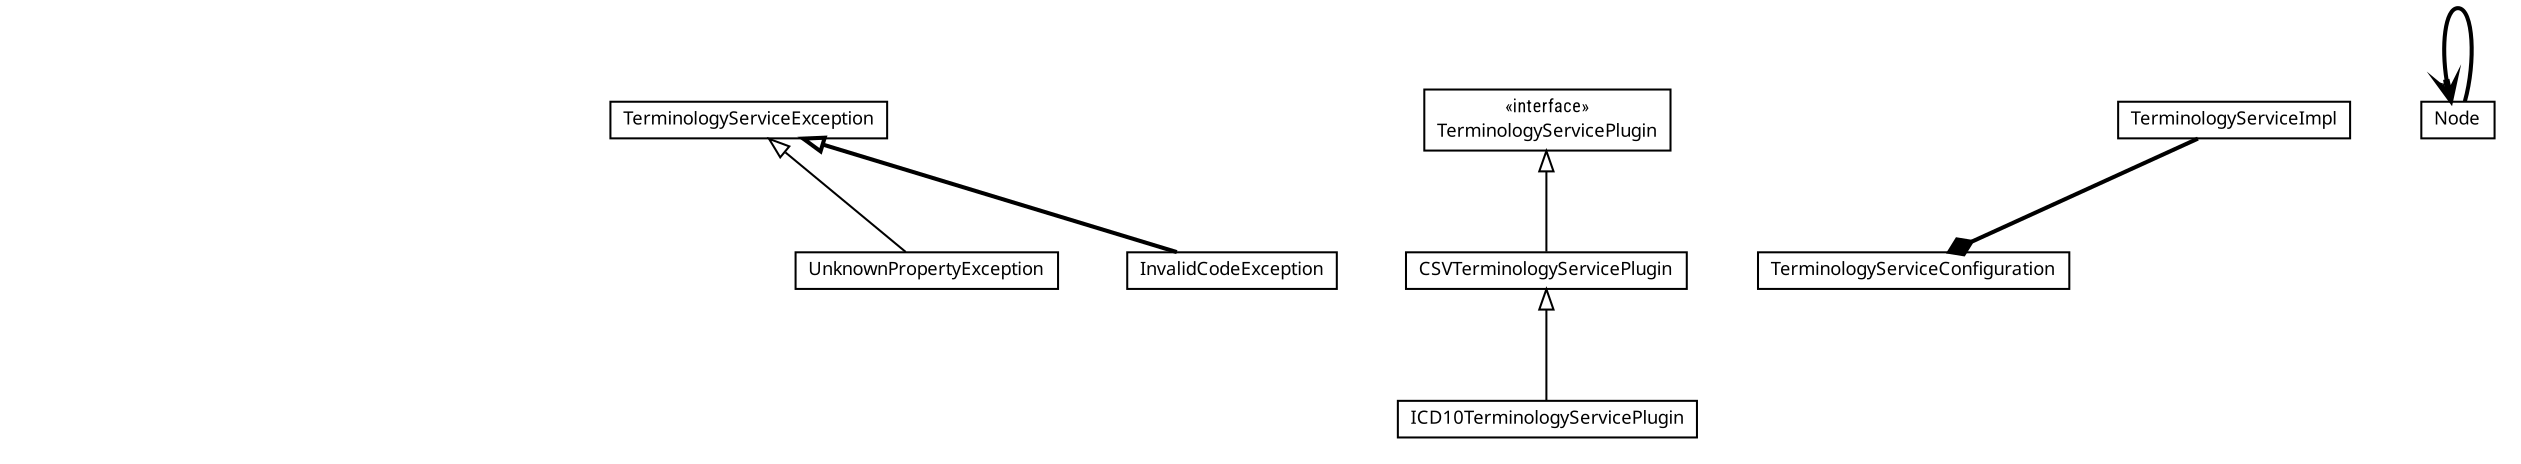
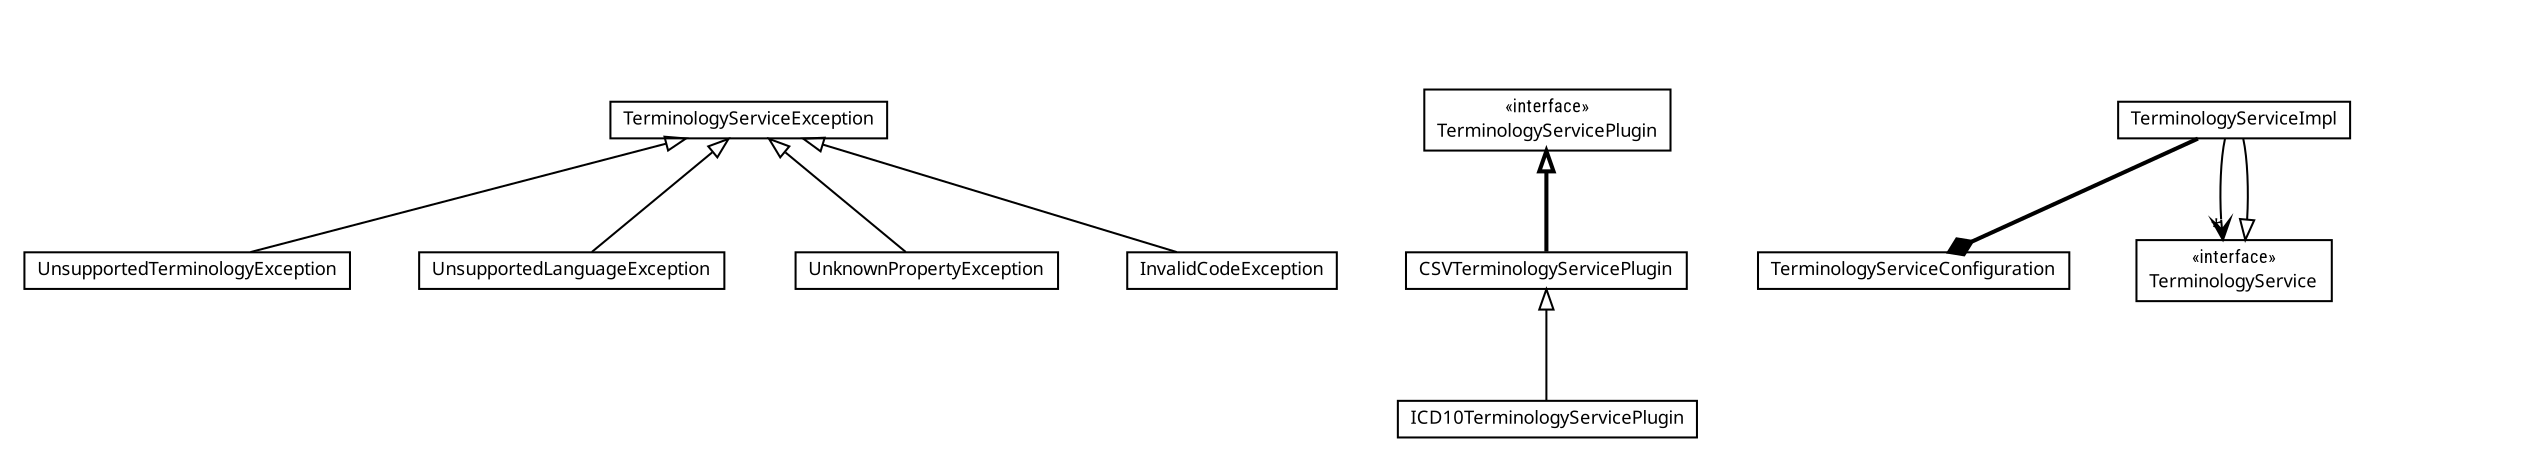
node "Node": removed
edge "InvalidCodeException" -> "TerminologyServiceException": style bold -> solid
edge "CSVTerminologyServicePlugin" -> "TerminologyServicePlugin": style solid -> bold
node "UnsupportedTerminologyException": added
node "UnsupportedLanguageException": added
node "TerminologyService": added
